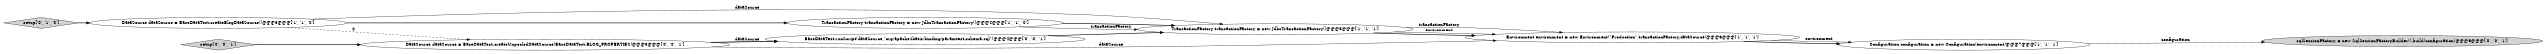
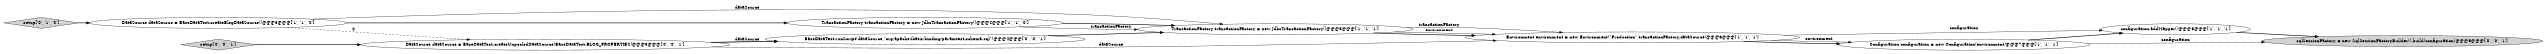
node "configuration.addMapper()@@@8@@@['1', '1', '1']": added
